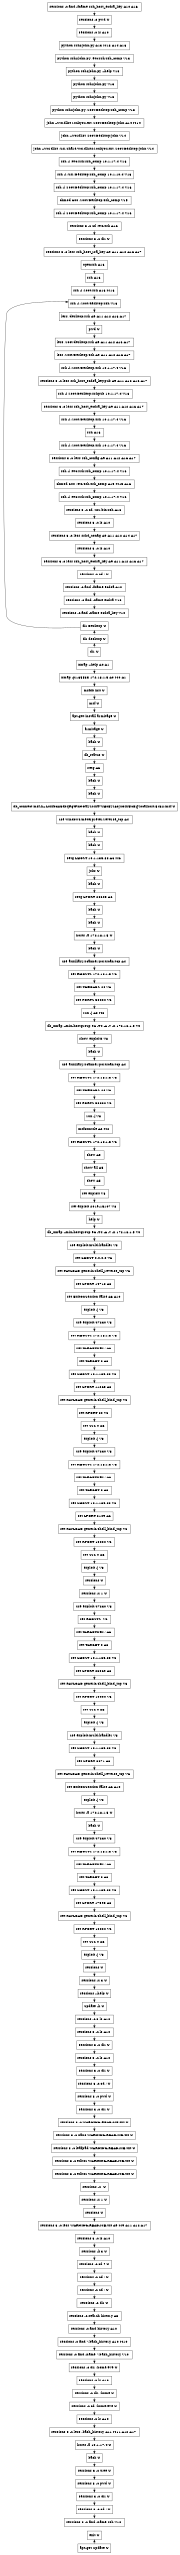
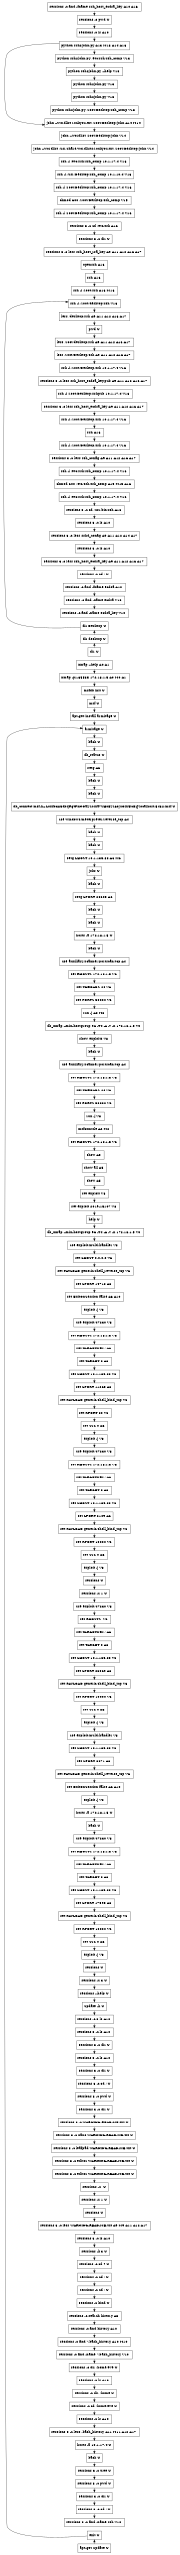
edge "python ssh2john.py A13 M13 A14 A16" -> "python ssh2john.py /etc/ssh/ssh_comp V13": added
edge "python ssh2john.py /root/Desktop/ssh_comp V13" -> "john --wordlist rockyou.txt /root/Desktop/john A14 M14": now "python ssh2john.py A13 M13 A14 A16" -> "john --wordlist rockyou.txt /root/Desktop/john A14 M14"
edge "exit U" -> "armitage U": added
node "sessions -c dir U": label "sessions -c dir U" -> "sessions -c bind U"
